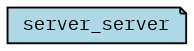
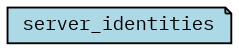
node "server_server": label "server_server" -> "server_identities"
